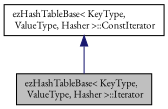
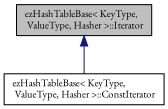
edge "ezHashTableBase< KeyType, ValueType, Hasher >::Iterator" -> "ezHashTableBase< KeyType, ValueType, Hasher >::ConstIterator": reversed
